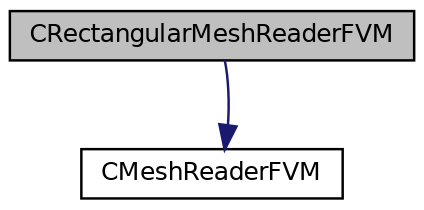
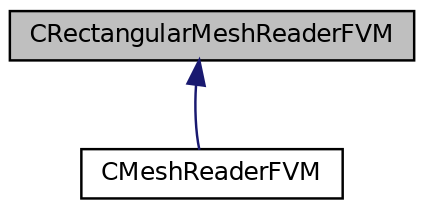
edge "CRectangularMeshReaderFVM" -> "CMeshReaderFVM": reversed
